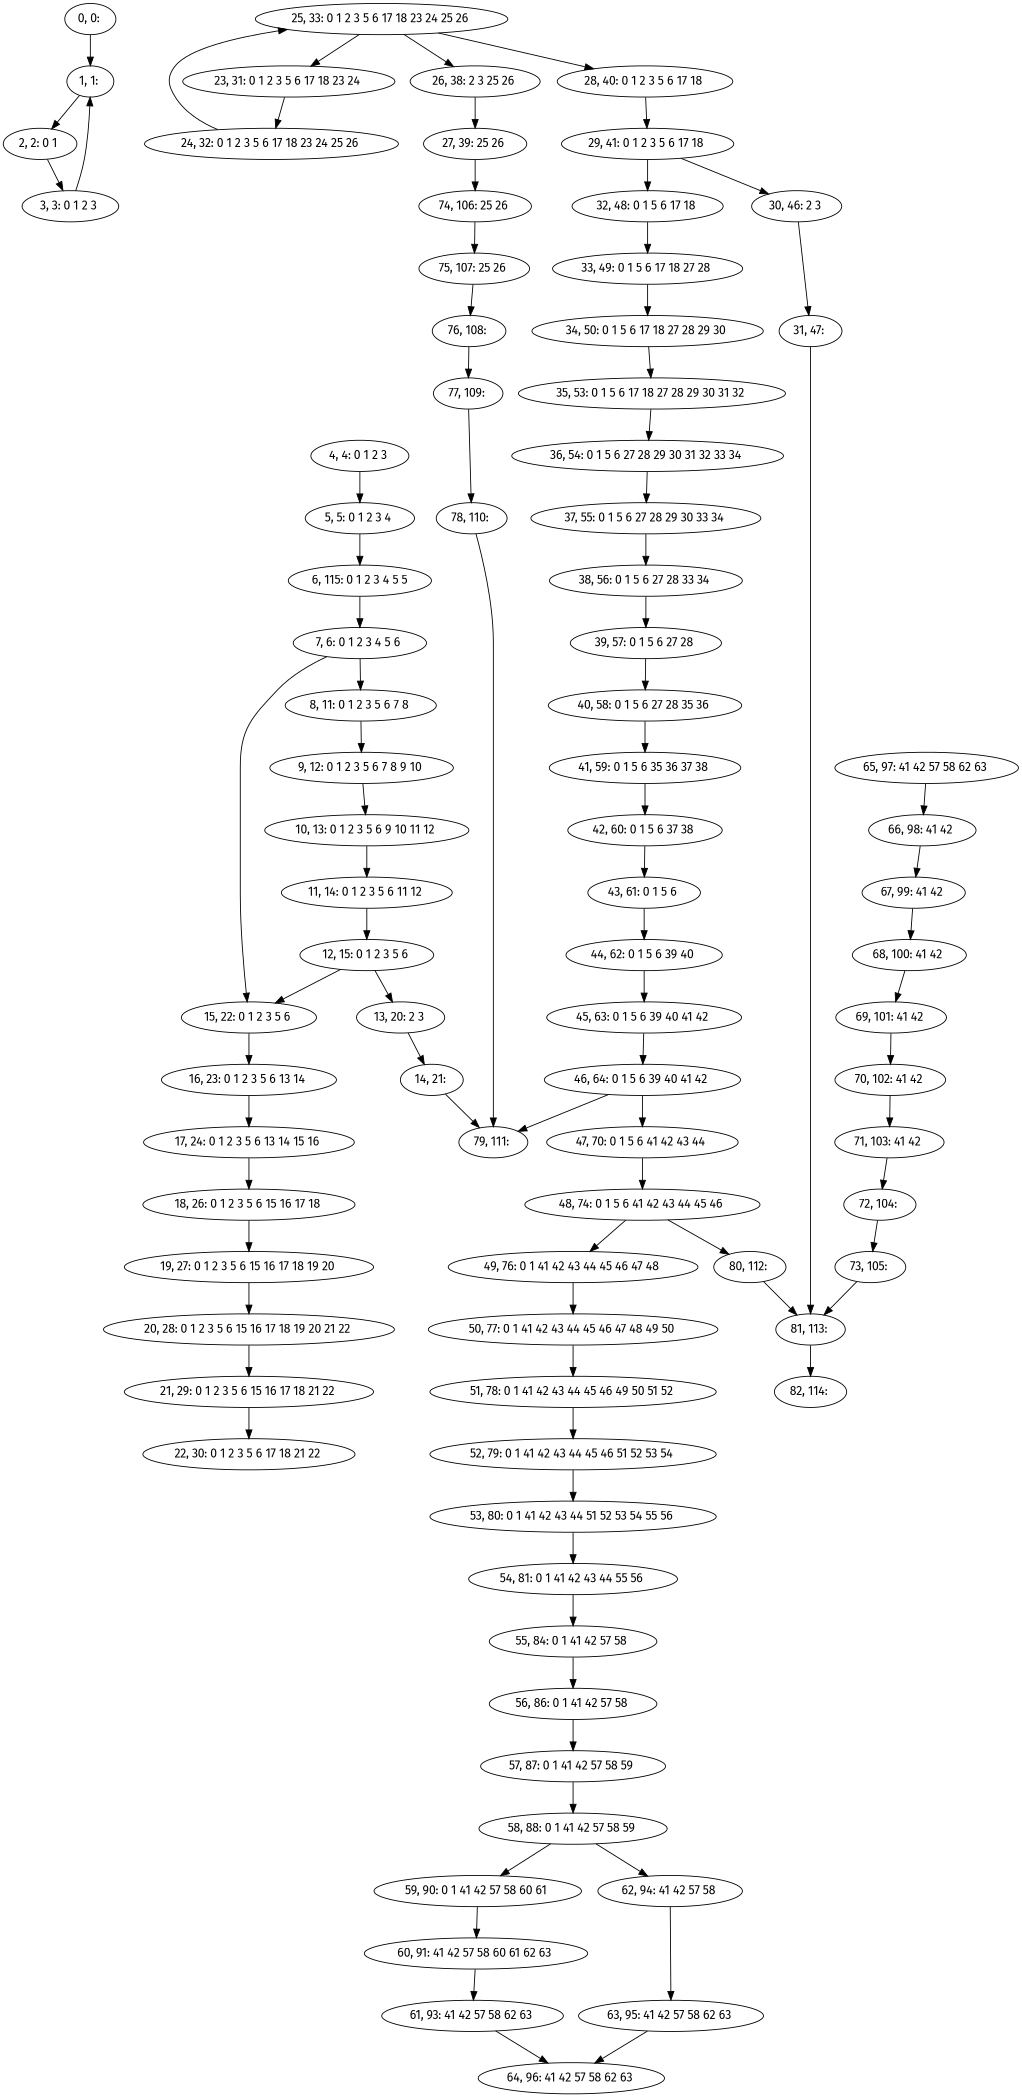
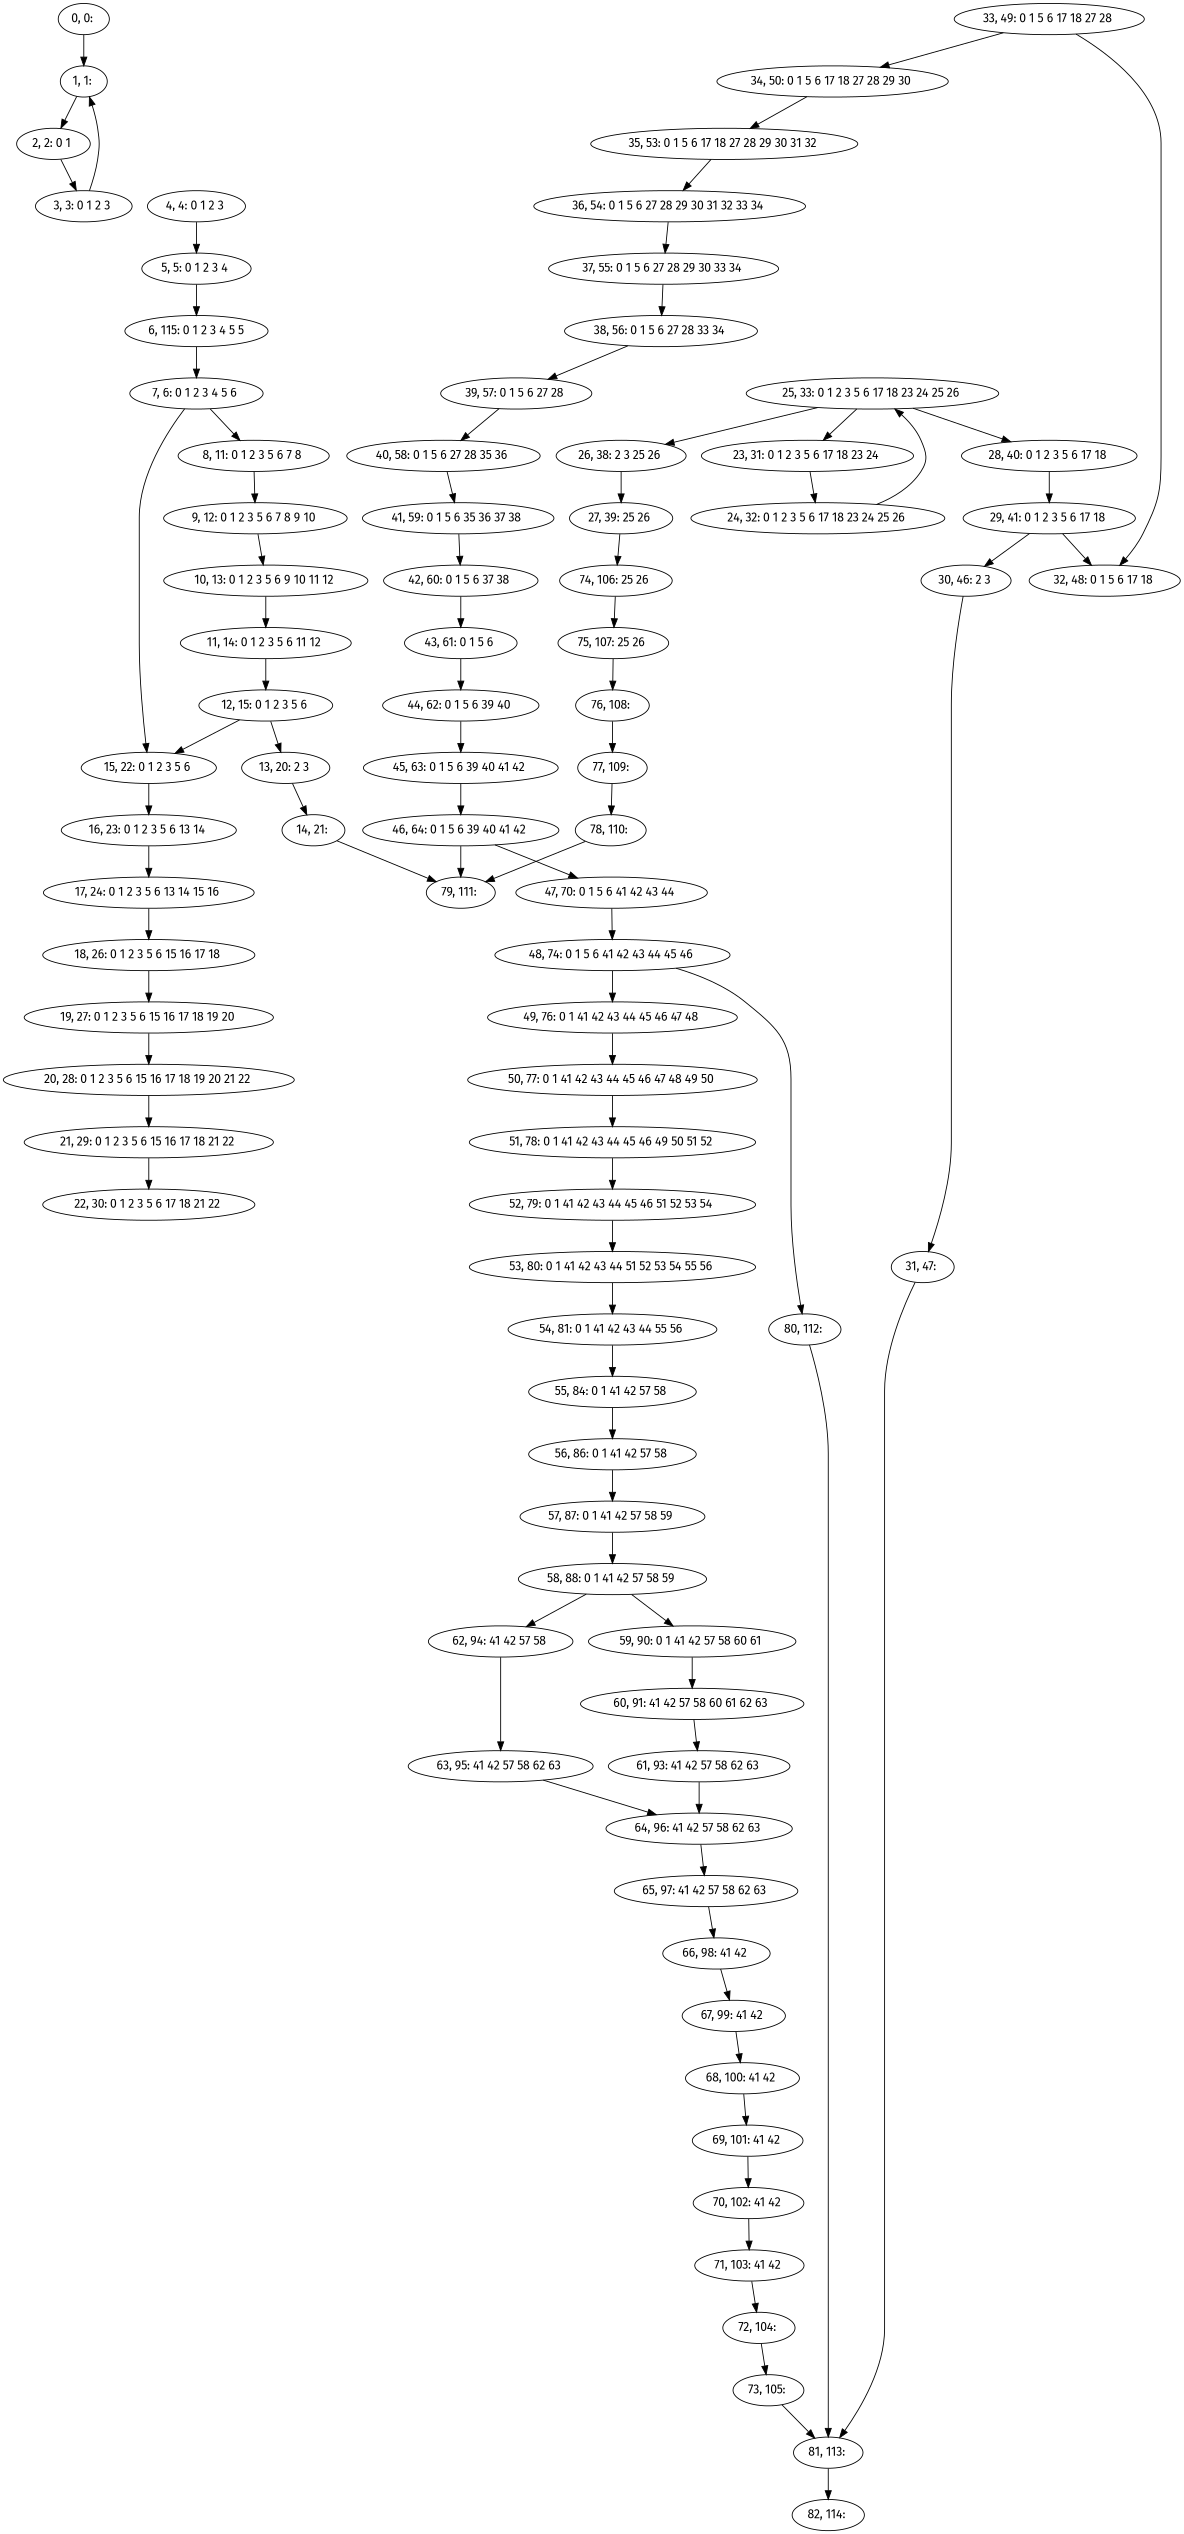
edge "32, 48: 0 1 5 6 17 18" -> "33, 49: 0 1 5 6 17 18 27 28": reversed
edge "64, 96: 41 42 57 58 62 63" -> "65, 97: 41 42 57 58 62 63": added
